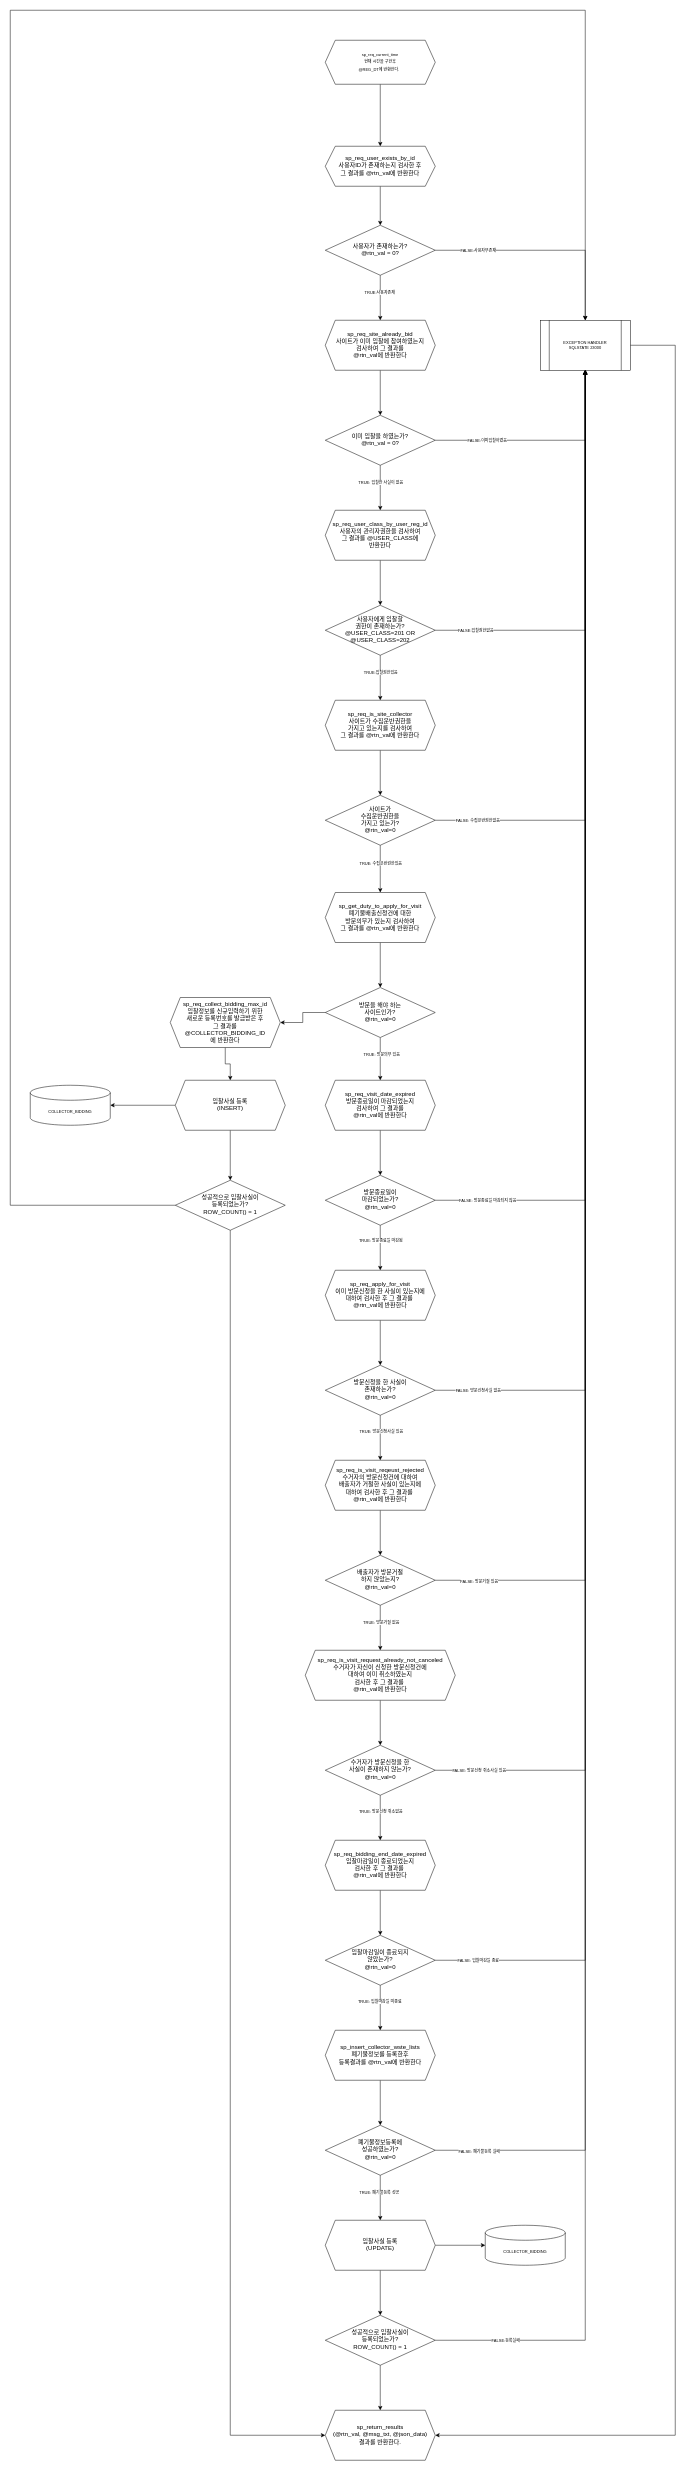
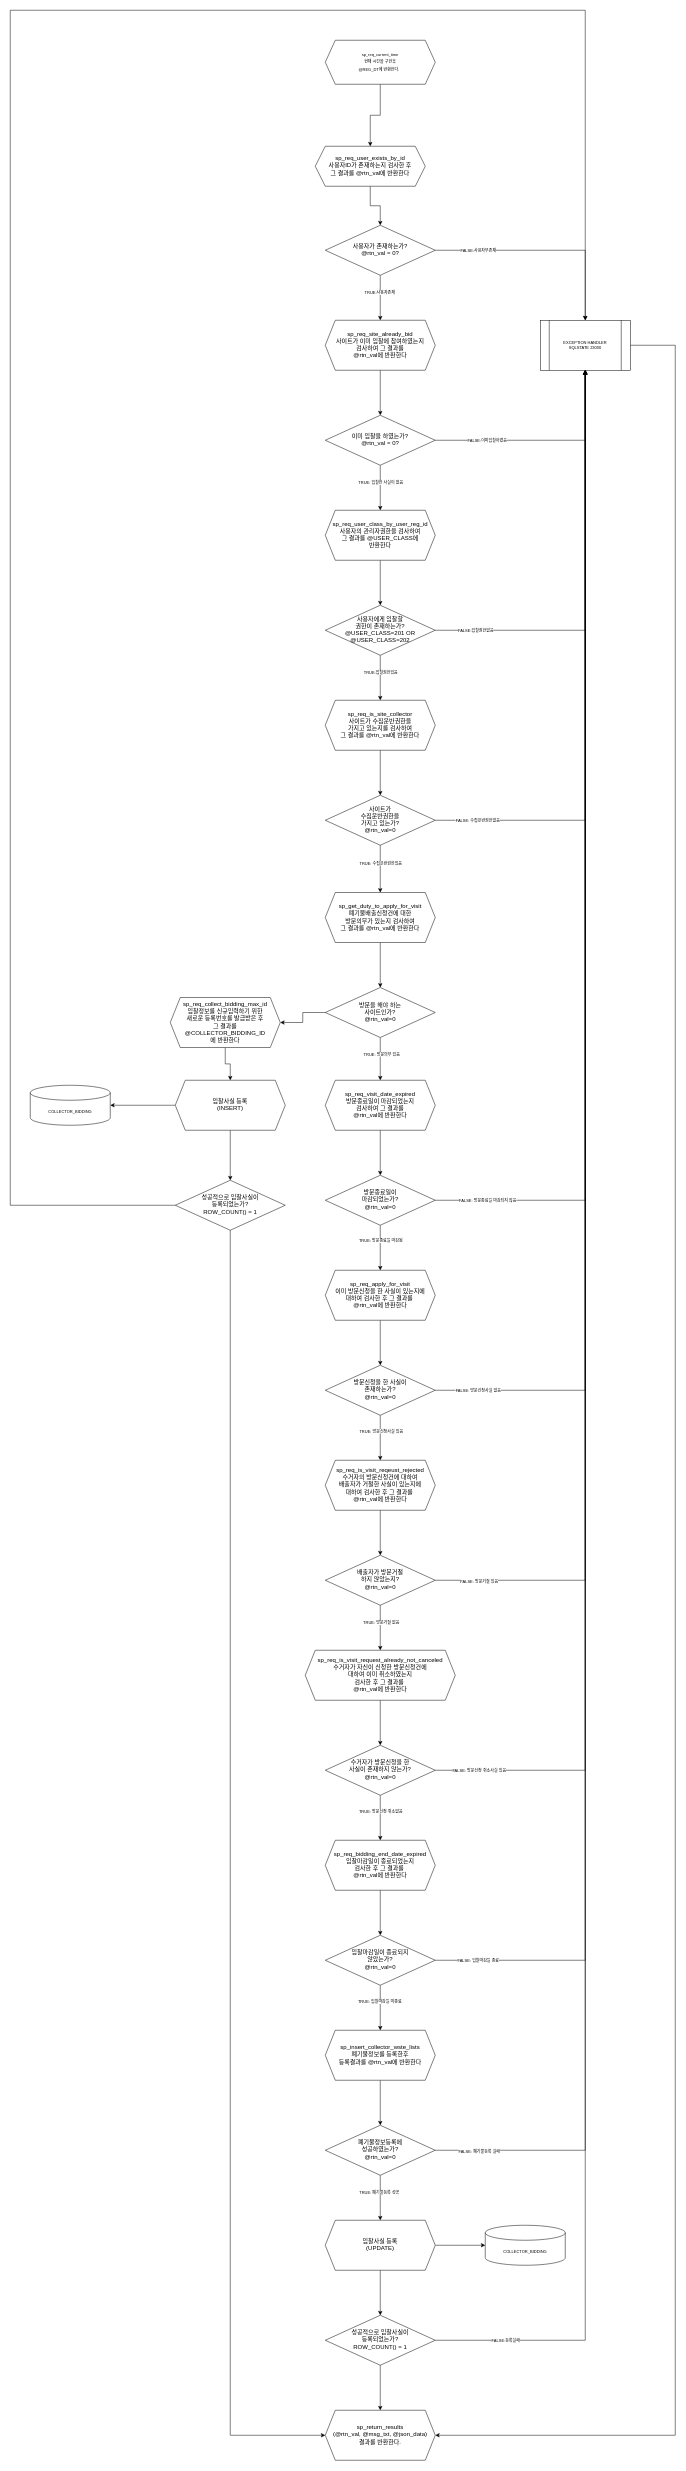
node "sp_req_user_exists_by_id 사용자ID가 존재하는지 검사한 후 그 결과를 @rtn_val에 반환한다": moved (380, 166) -> (370, 166)
